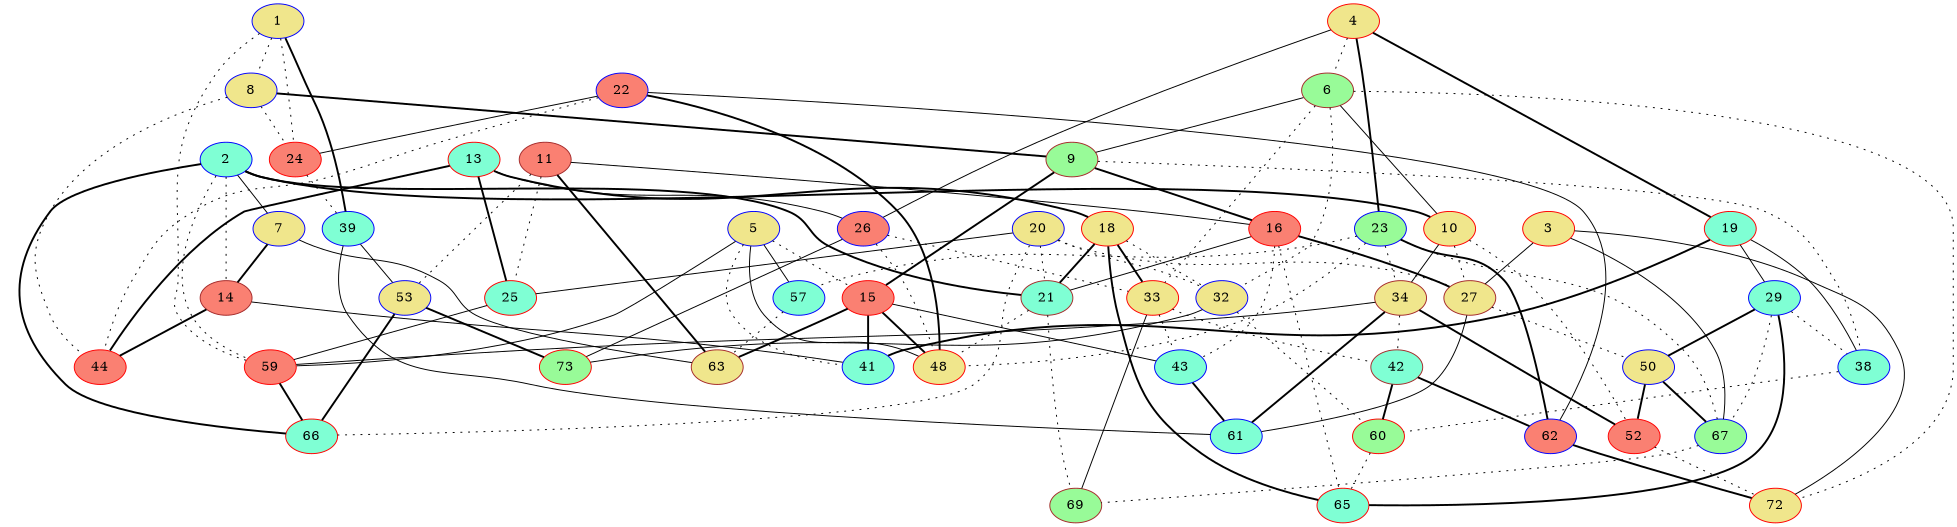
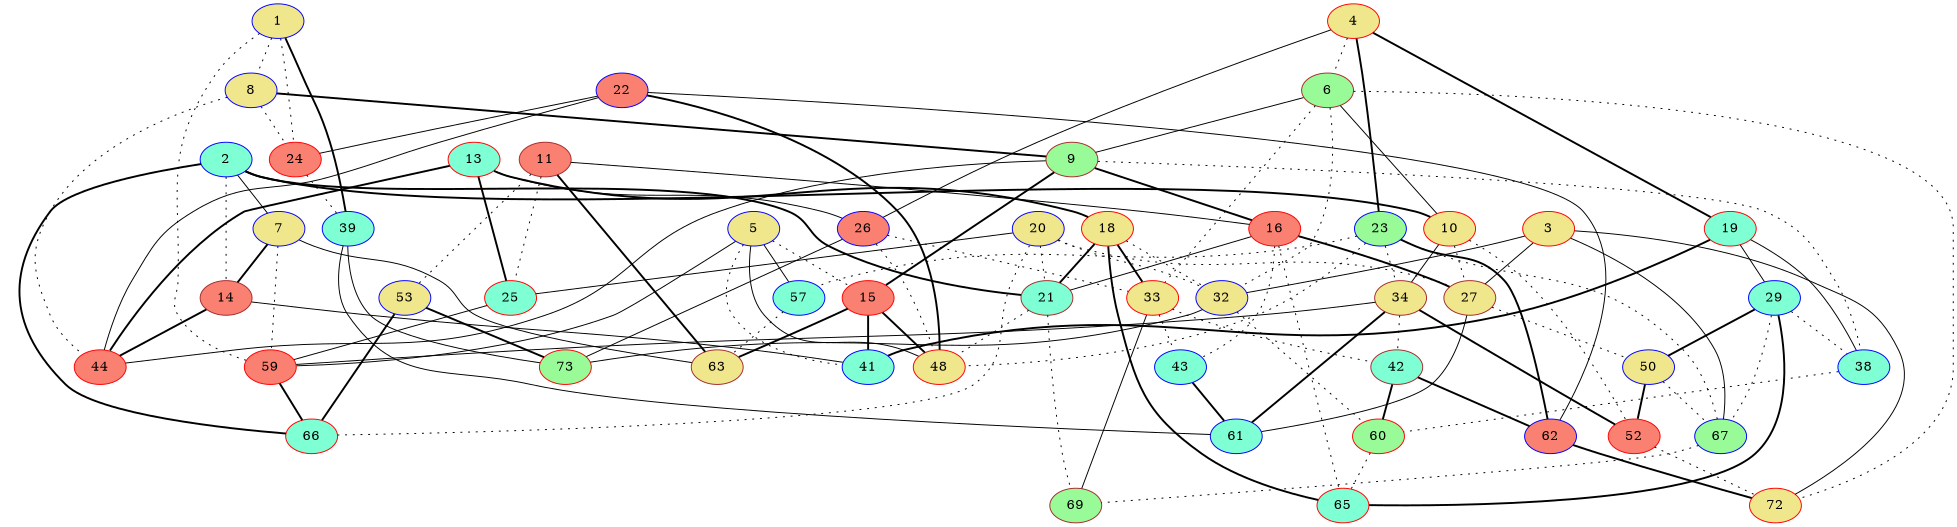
edge "22" -- "44": style dotted -> solid
edge "3" -- "32": added
edge "39" -- "53": now "39" -- "73"
edge "9" -- "44": added
edge "2" -- "59": now "7" -- "59"
edge "15" -- "43": removed
edge "50" -- "67": style bold -> dotted
